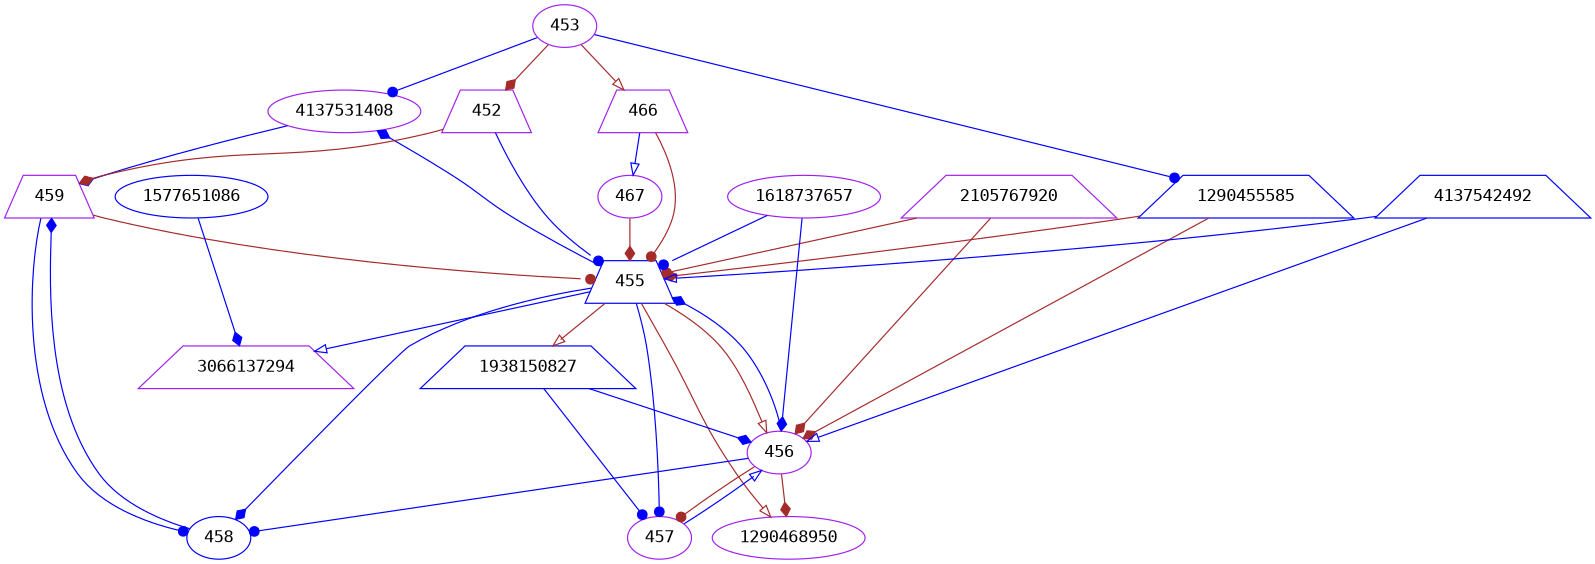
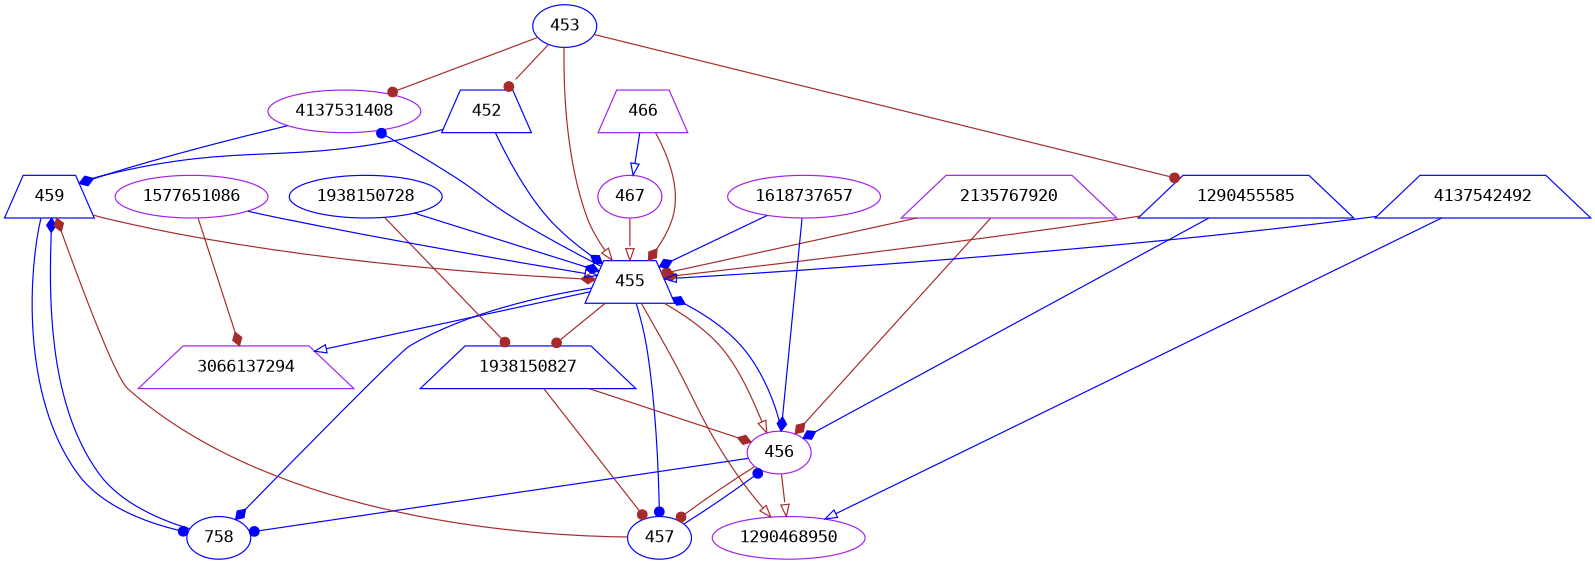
node "453": color purple -> blue
edge "453" -> "452": arrowhead diamond -> dot
edge "453" -> "466": now "453" -> "455"
edge "453" -> "4137531408": color blue -> brown
edge "453" -> "1290455585": color blue -> brown
node "452": color purple -> blue
edge "452" -> "459": color brown -> blue
edge "466" -> "455": arrowhead dot -> diamond
node "459": color purple -> blue
node "1577651086": color blue -> purple
node "1938150728": added
node "2105767920": label "2105767920" -> "2135767920"
edge "452" -> "455": arrowhead dot -> diamond
edge "455" -> "4137531408": arrowhead diamond -> dot
edge "467" -> "455": arrowhead diamond -> onormal
edge "1618737657" -> "455": arrowhead dot -> diamond
edge "1577651086" -> "455": added
edge "459" -> "455": arrowhead dot -> diamond
edge "1577651086" -> "3066137294": color blue -> brown
edge "455" -> "1938150827": arrowhead onormal -> dot
edge "1290455585" -> "456": color brown -> blue
edge "4137542492" -> "456": now "4137542492" -> "1290468950"
edge "1938150827" -> "456": color blue -> brown
edge "1938150827" -> "457": color blue -> brown
edge "457" -> "459": added
edge "456" -> "1290468950": arrowhead diamond -> onormal
edge "457" -> "456": arrowhead onormal -> dot
node "458": label "458" -> "758"
node "457": color purple -> blue
